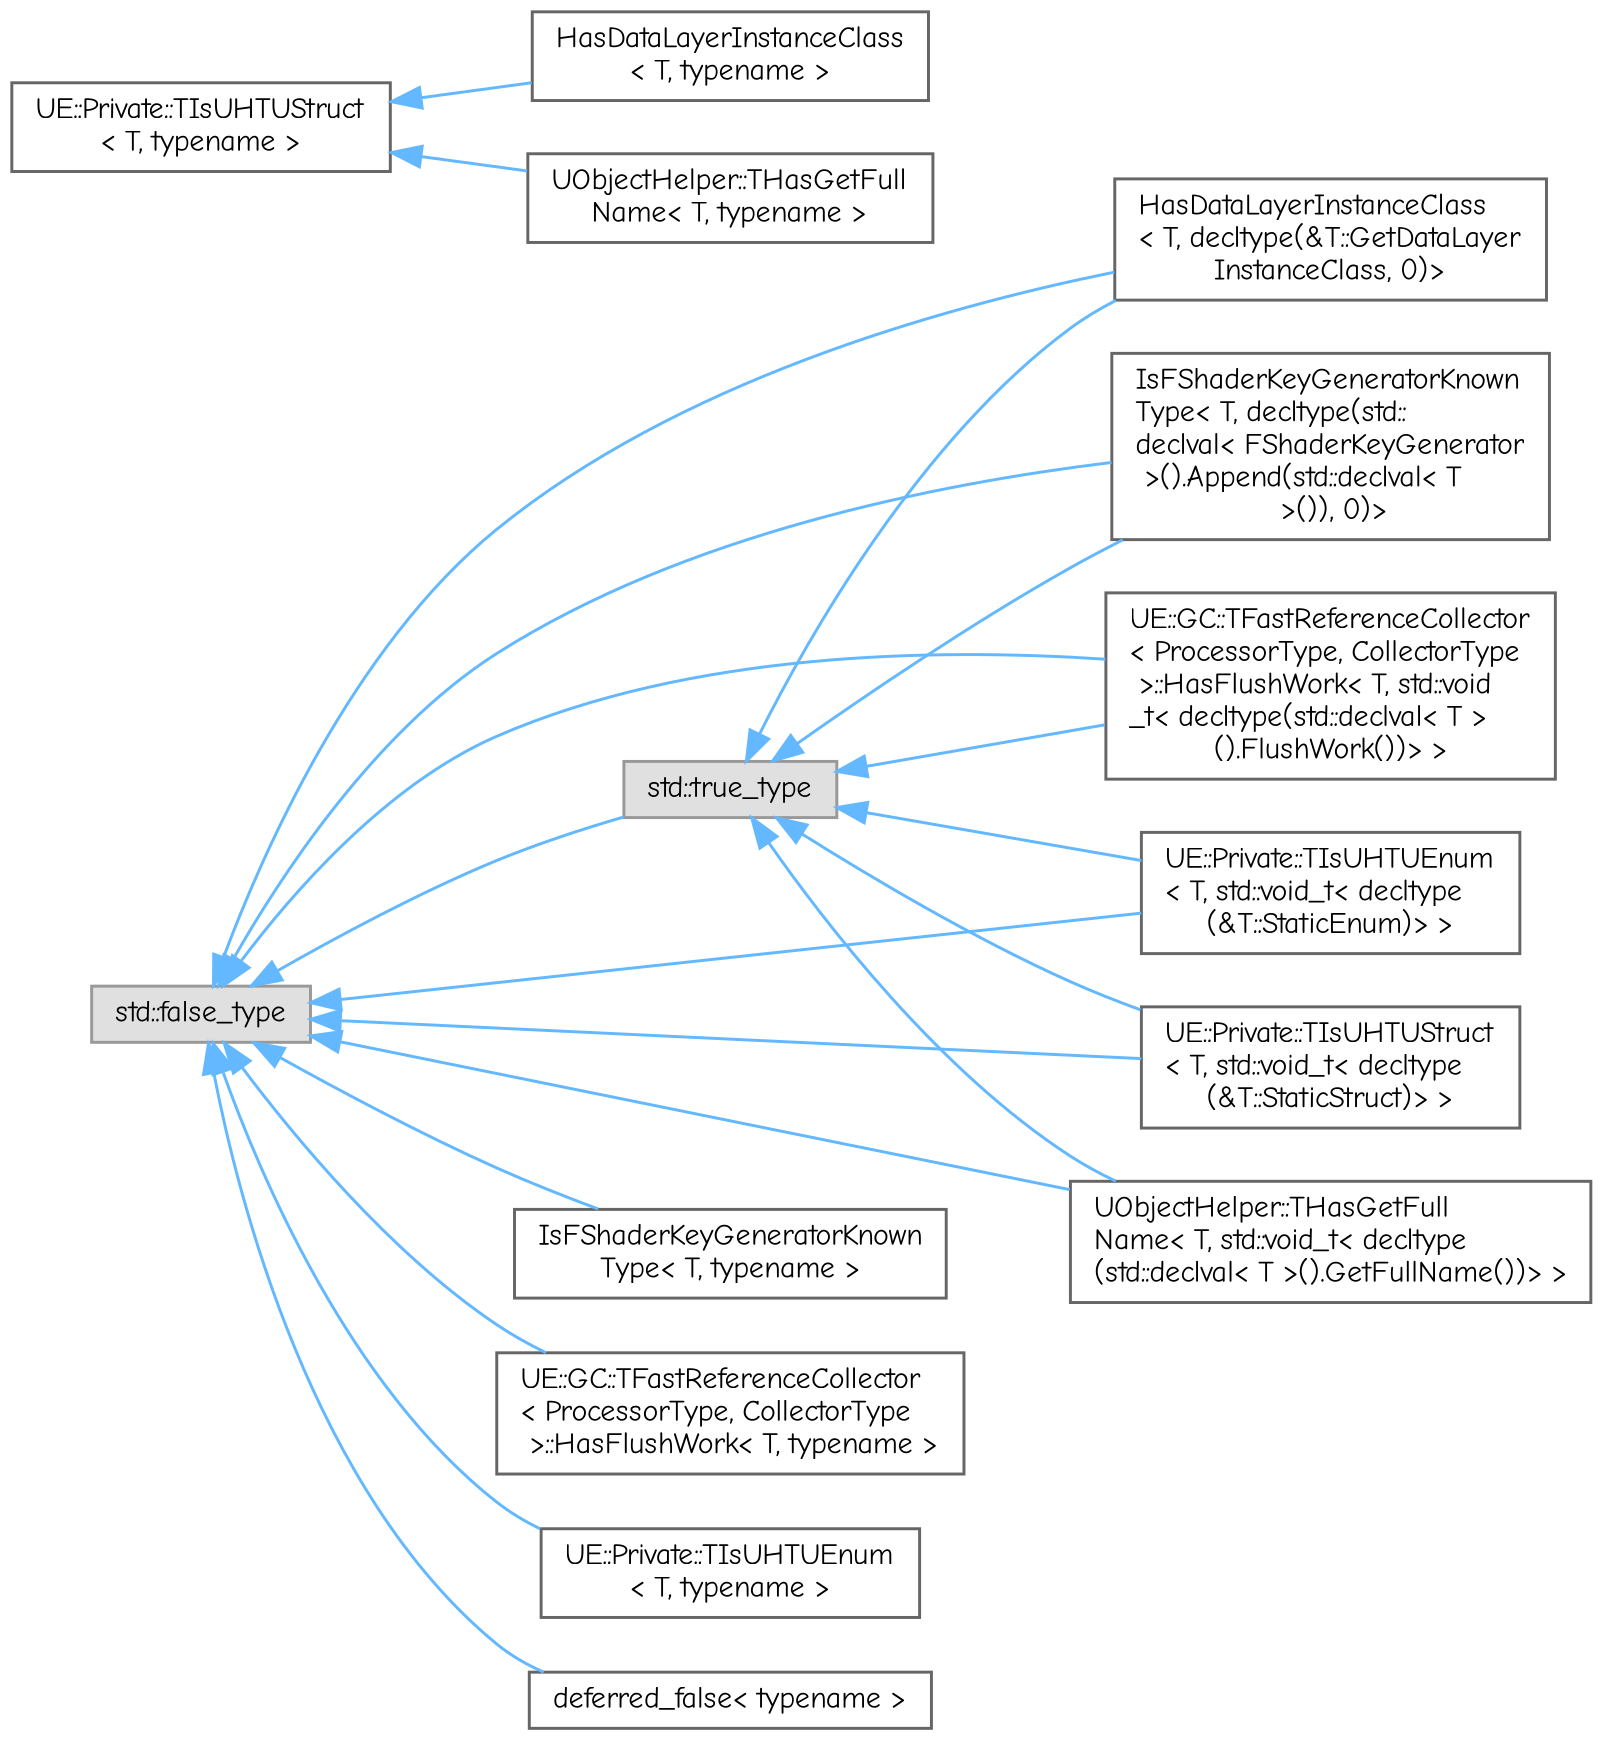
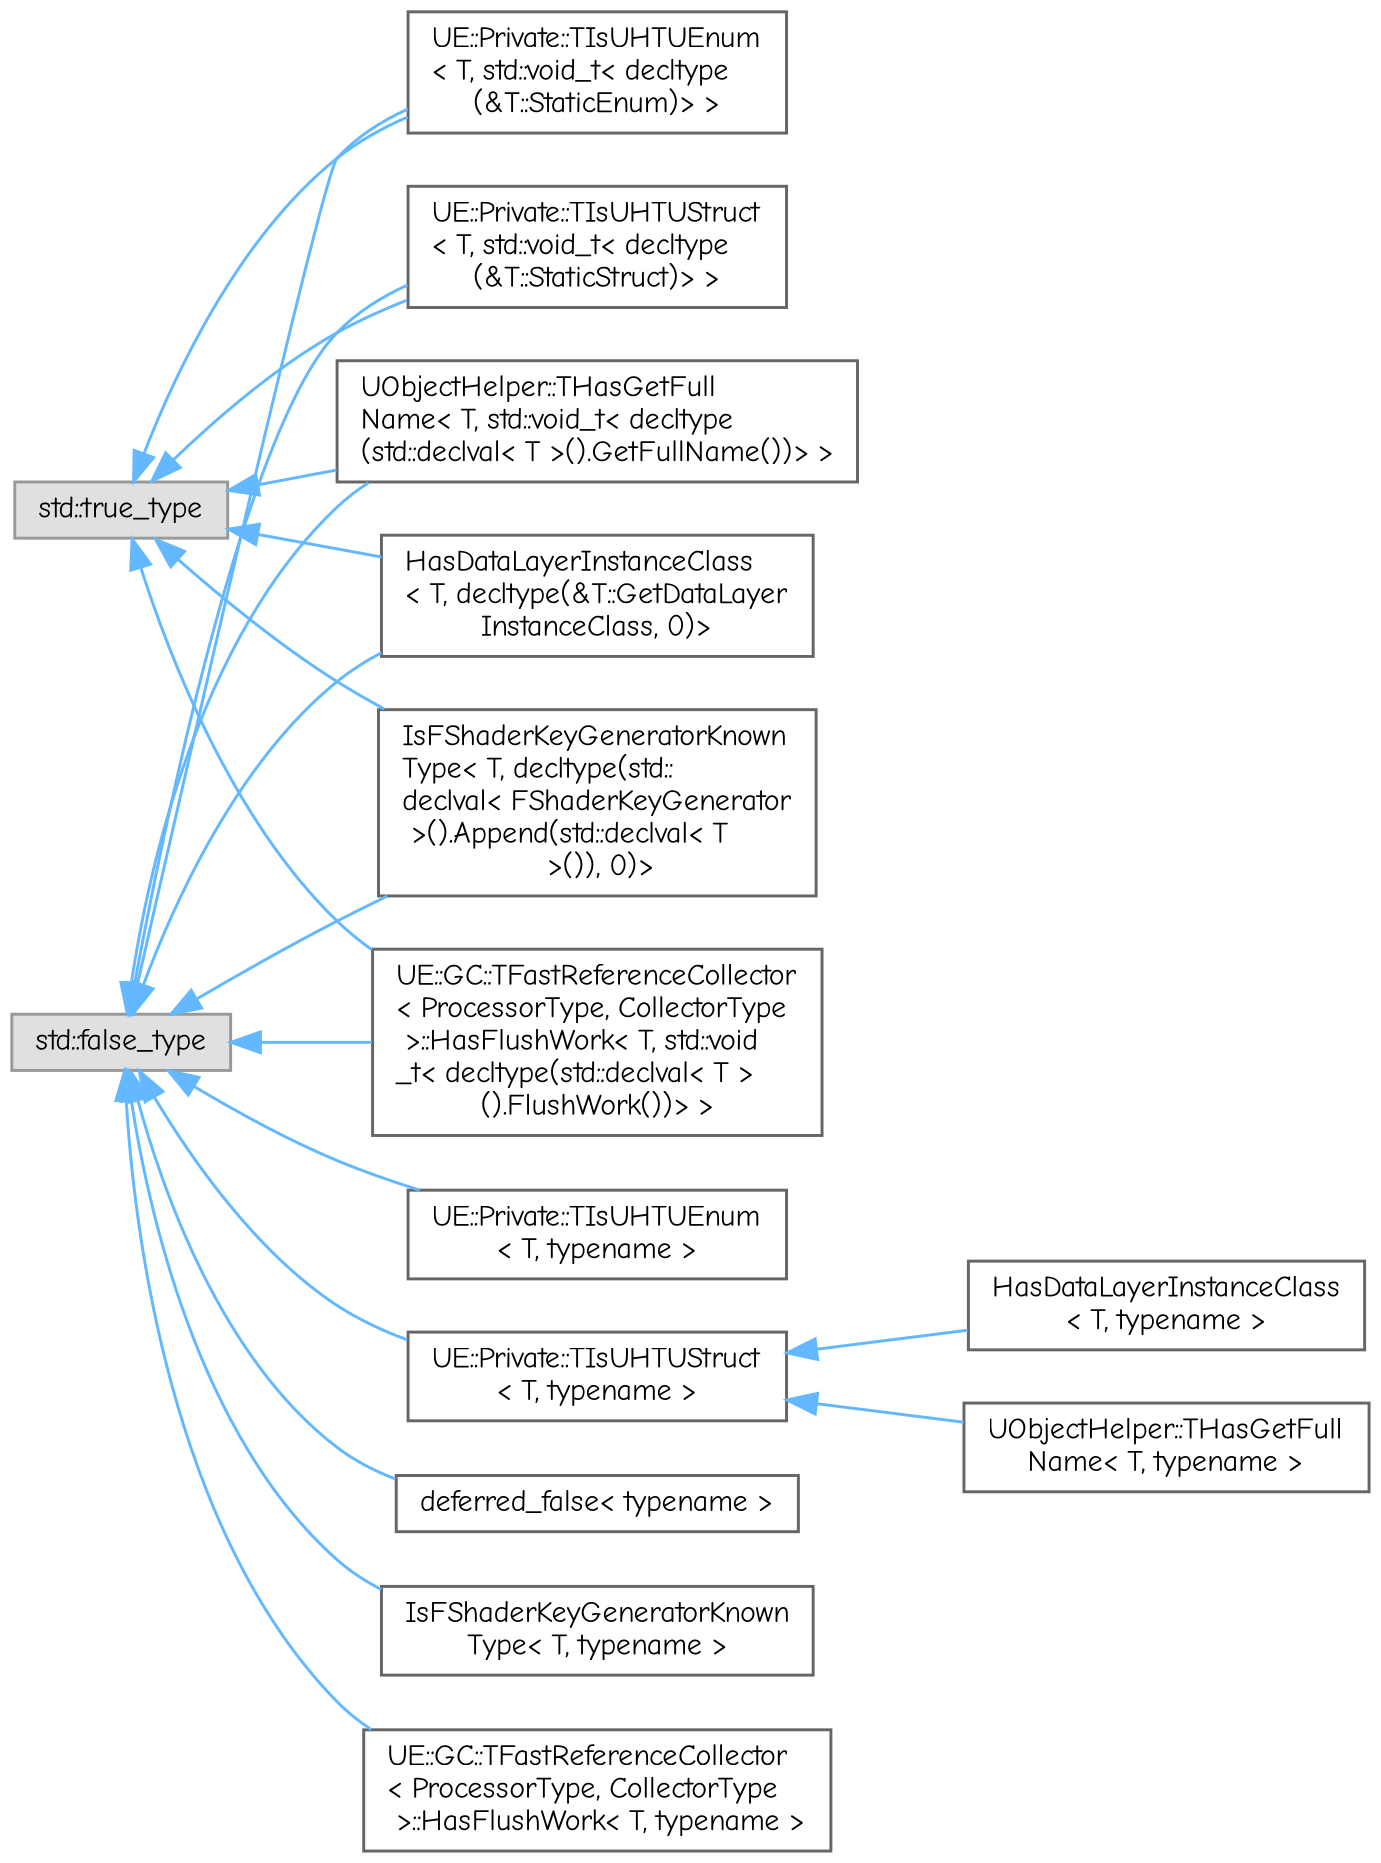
edge "std::true_type" -> "std::false_type": now "UE::Private::TIsUHTUStruct < T, typename >" -> "std::false_type"
